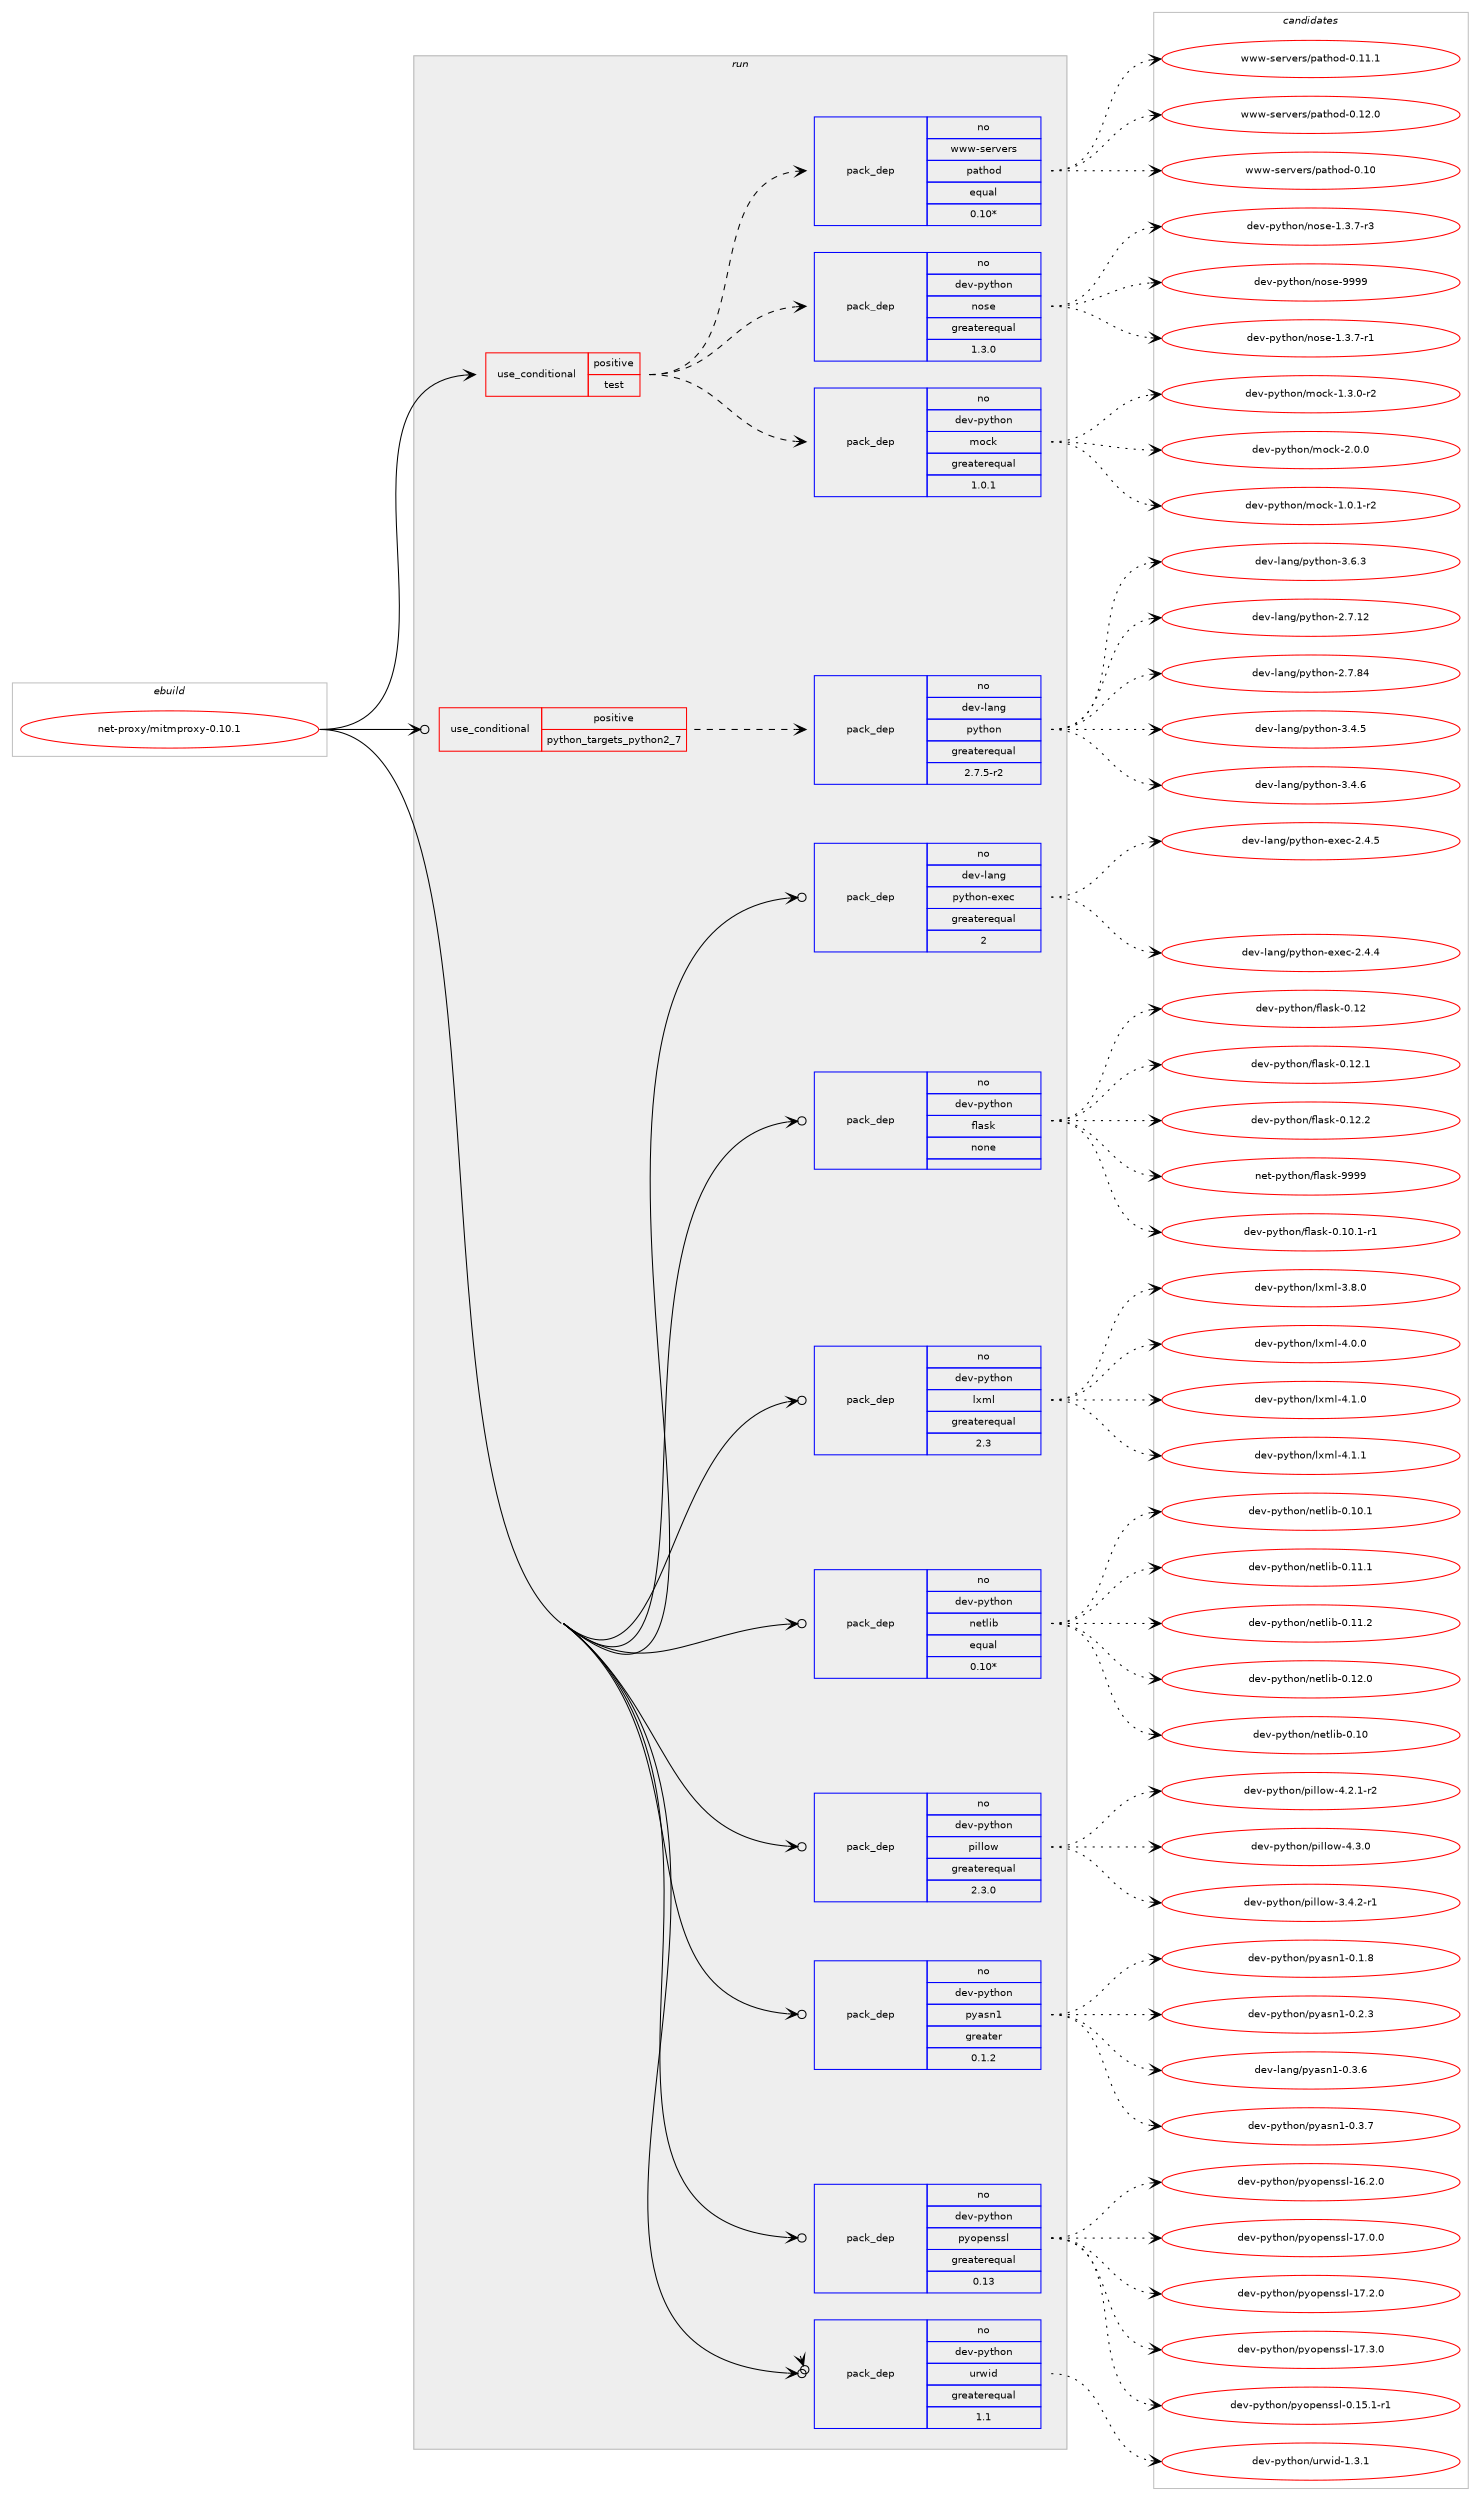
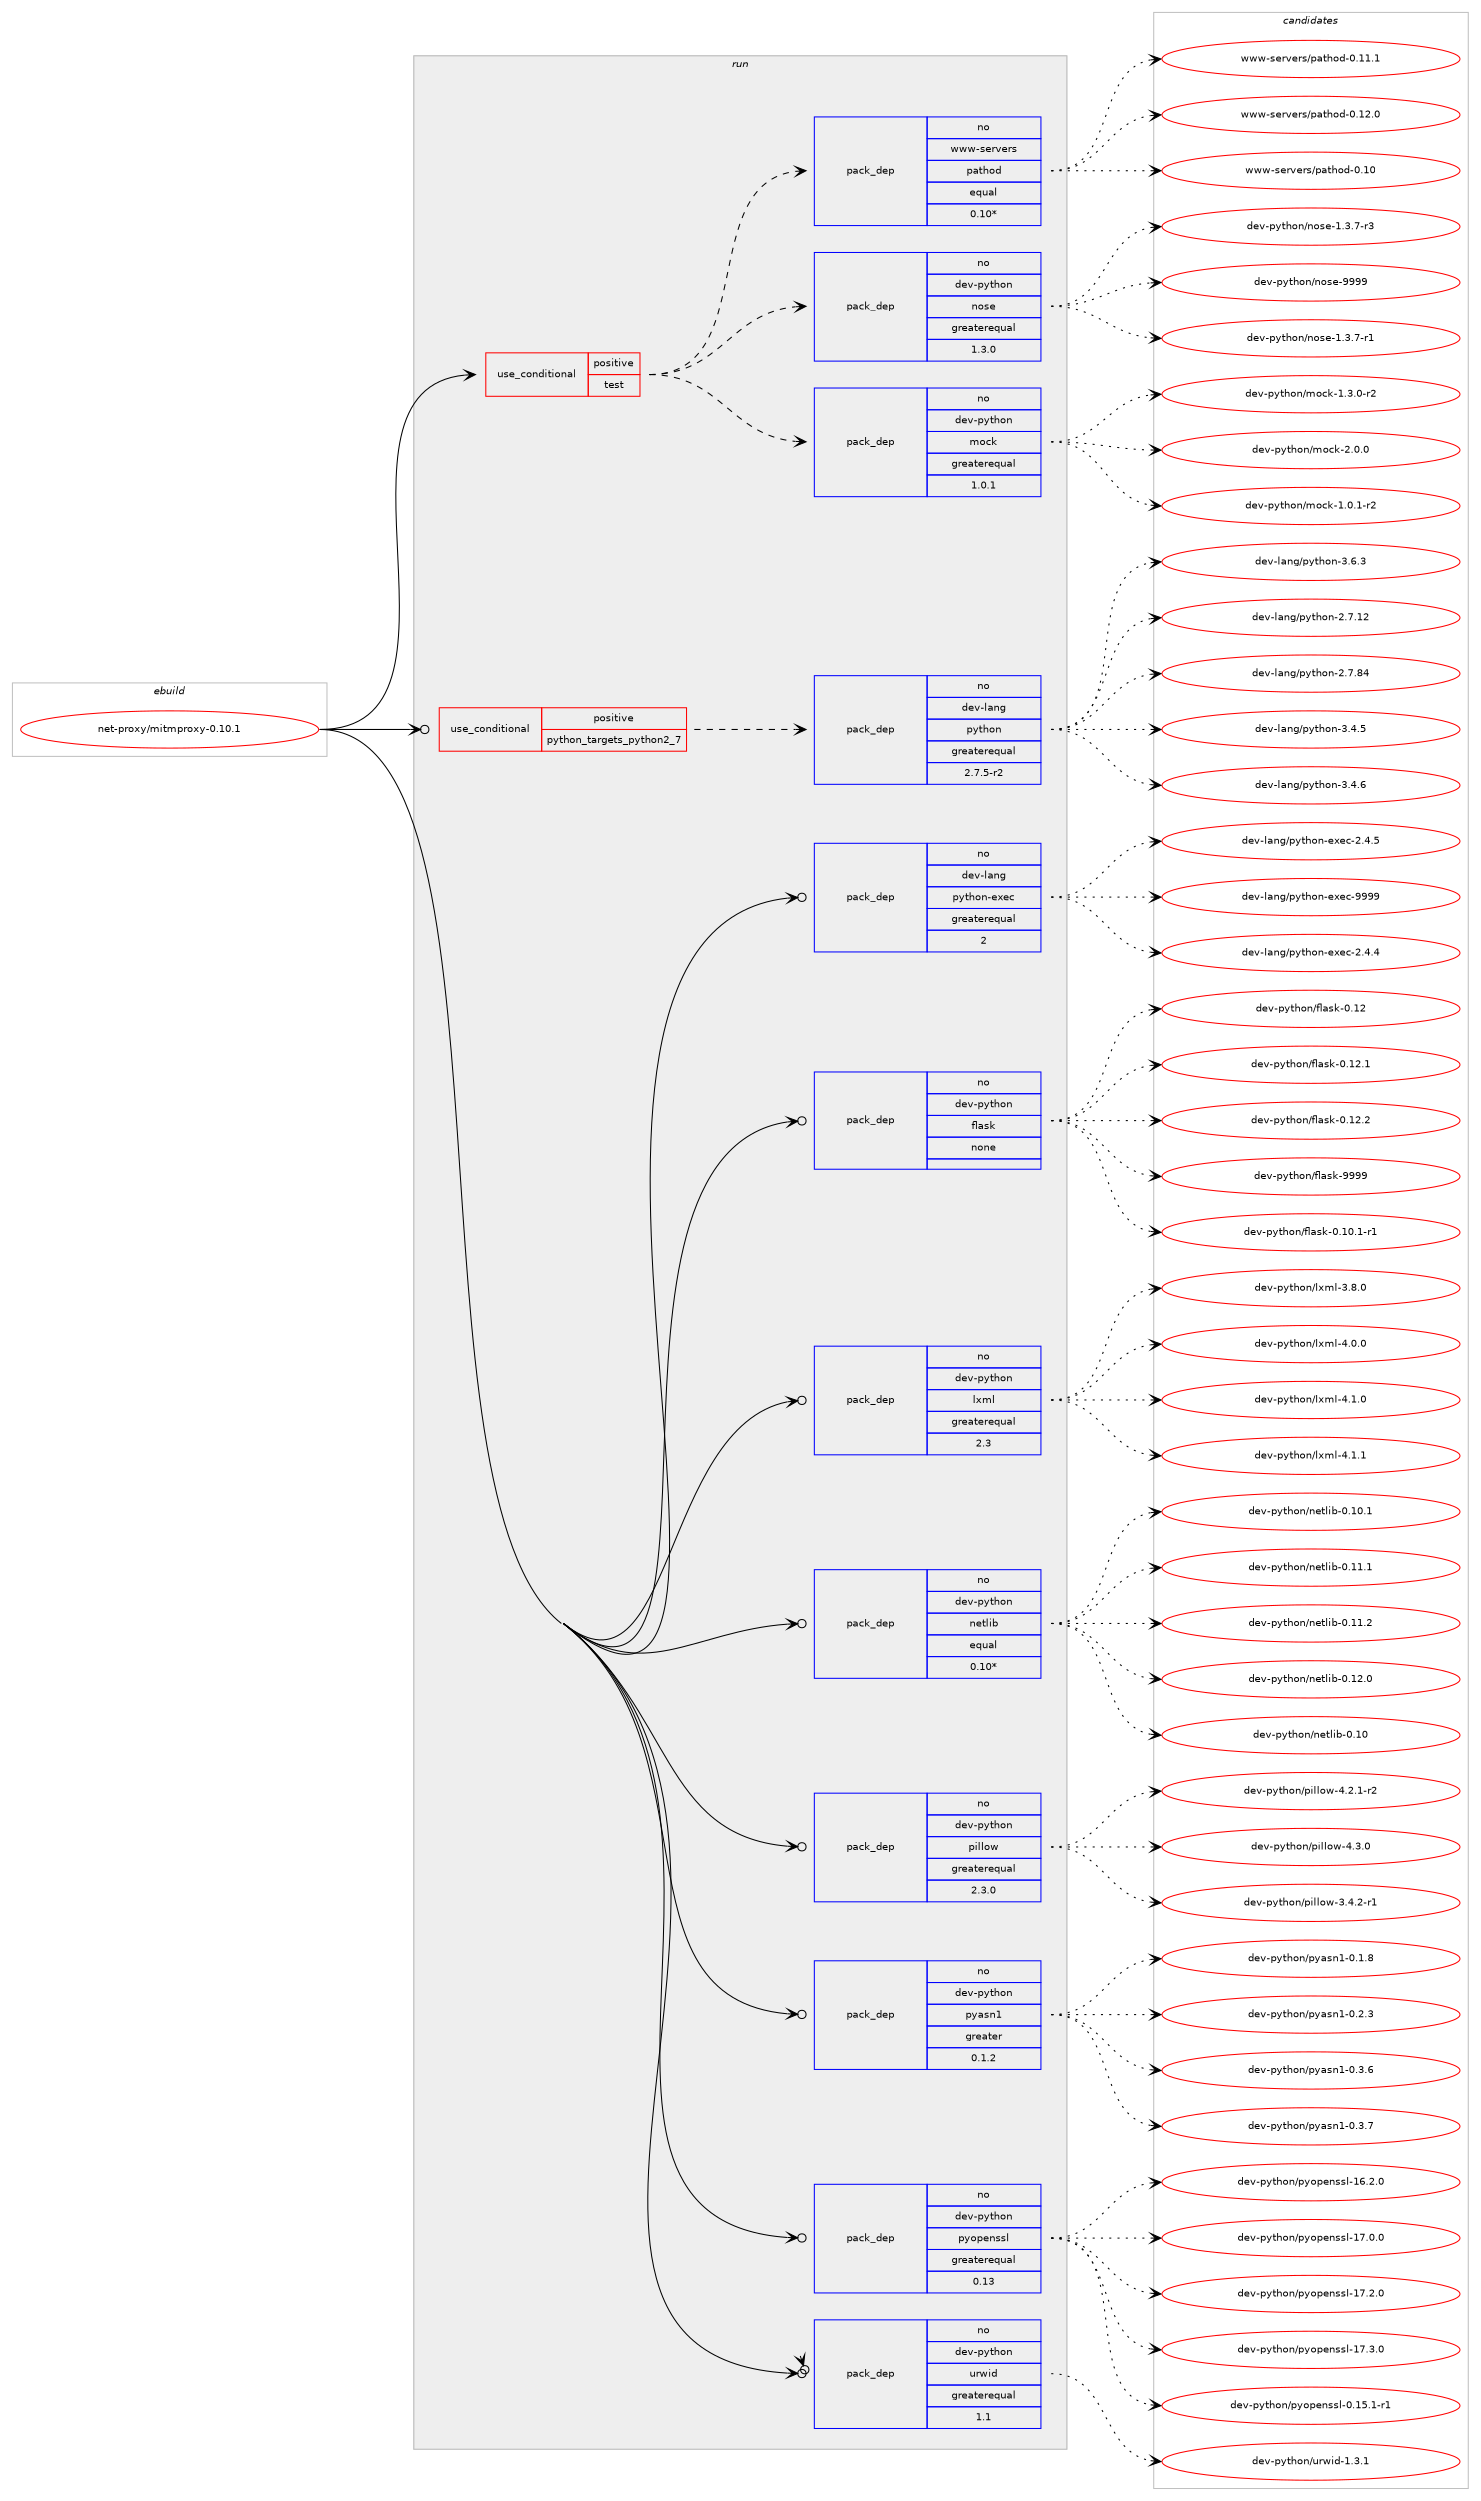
node "dev-lang/python-exec-9999": added
node "net-python/flask-9999": label "net-python/flask-9999" -> "dev-python/flask-9999"
node "dev-lang/pyasn1-0.3.6": label "dev-lang/pyasn1-0.3.6" -> "dev-python/pyasn1-0.3.6"
